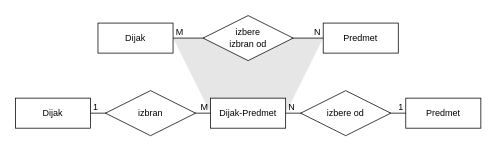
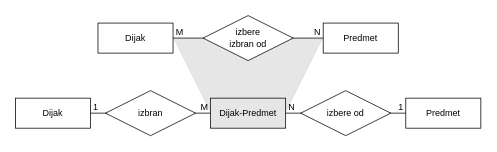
node "Dijak-Predmet": fillcolor #ffffff -> #e6e6e6
